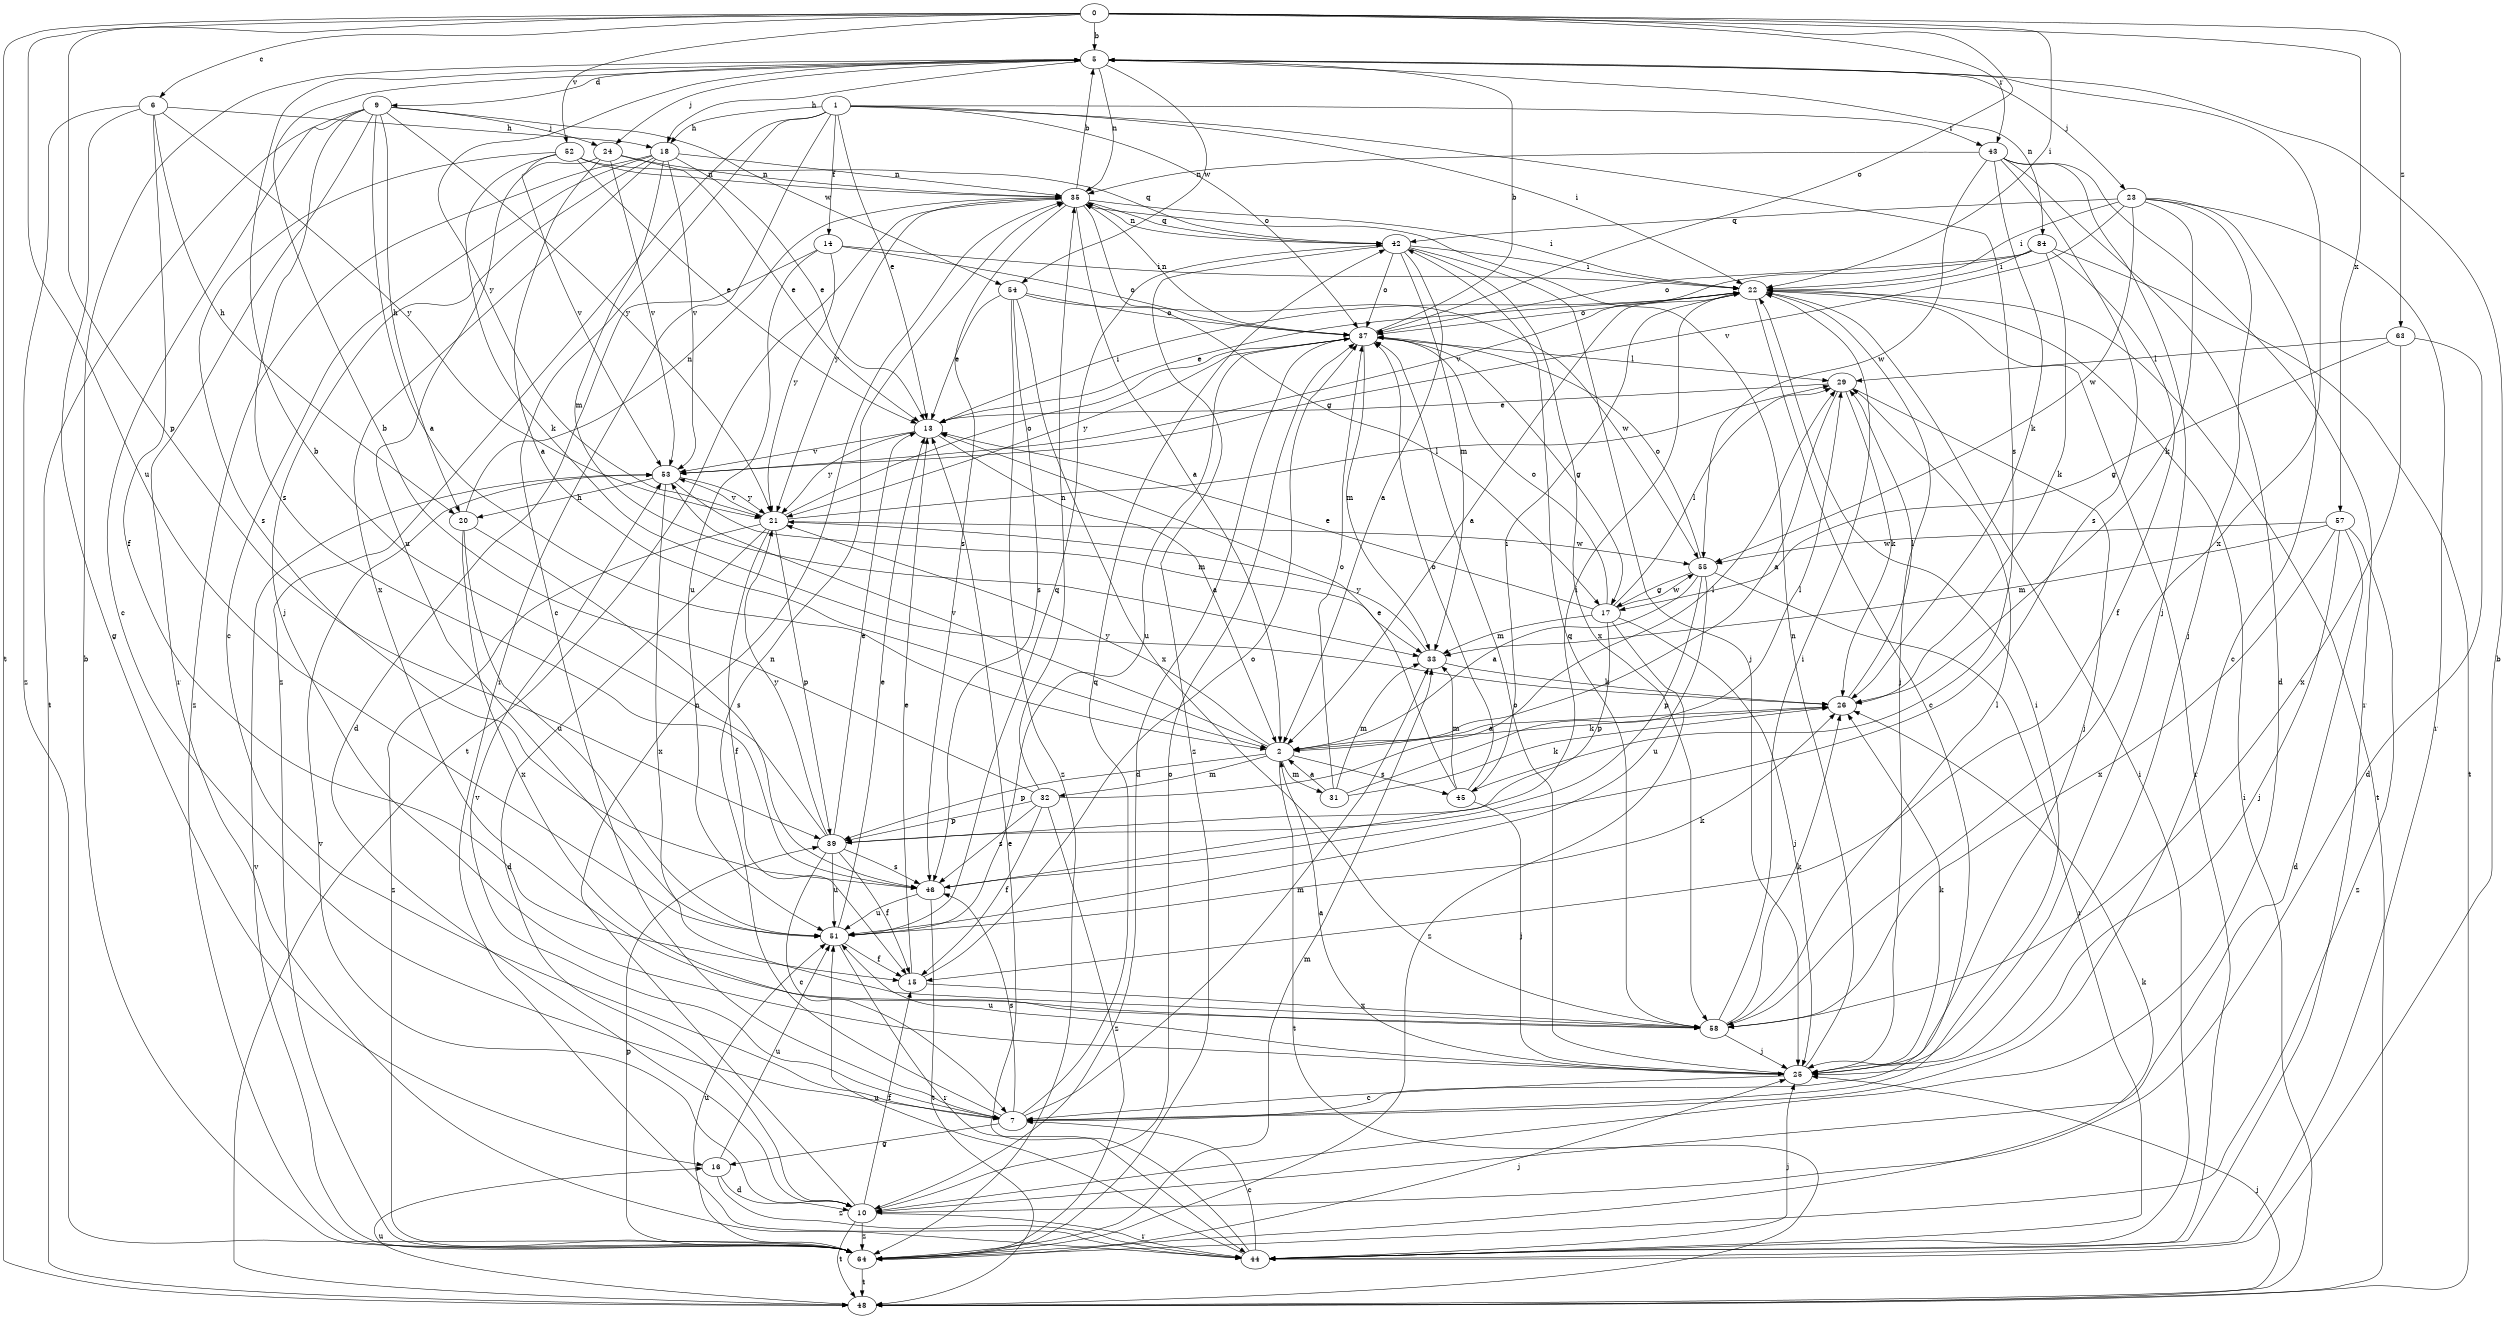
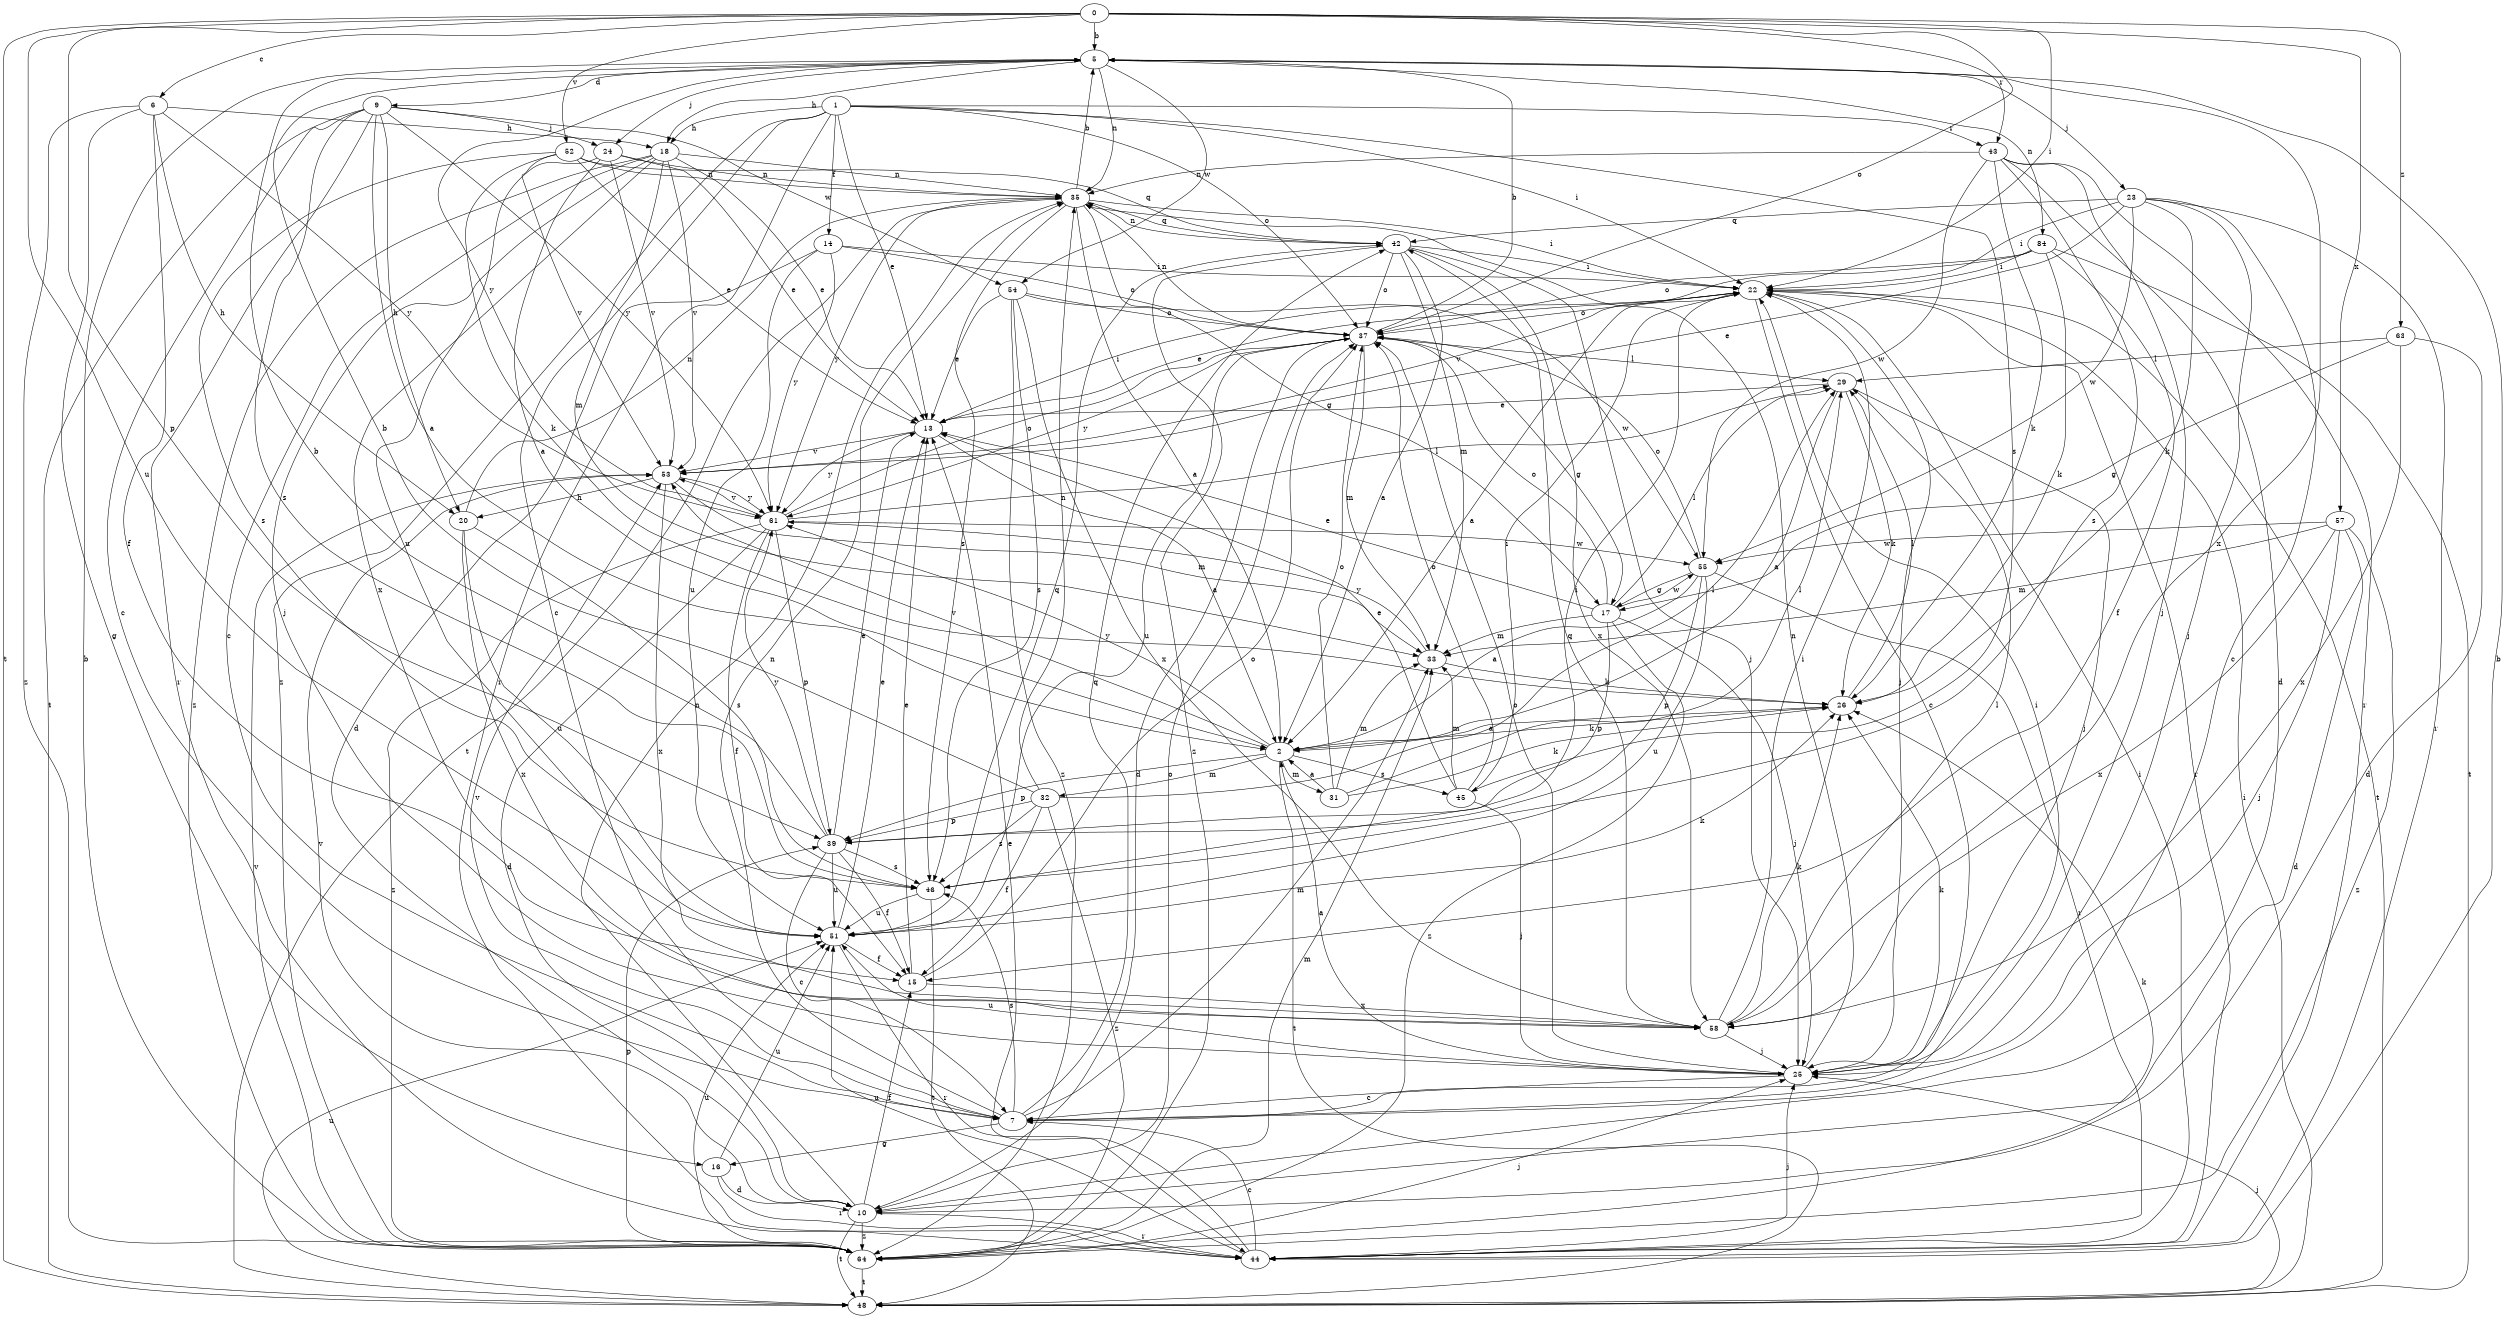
edge "23" -> "53": label "v" -> "e"
node "21": label "21" -> "61"
edge "16" -> "44": label "z" -> "r"
edge "48" -> "16": now "48" -> "51"
